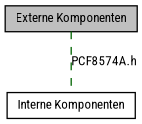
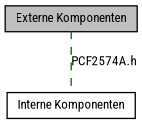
edge "Externe Komponenten" -- "Interne Komponenten": label "PCF8574A.h" -> "PCF2574A.h"
